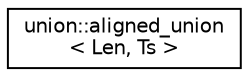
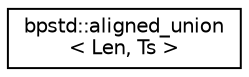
node "union::aligned_union < Len, Ts >": label "union::aligned_union < Len, Ts >" -> "bpstd::aligned_union < Len, Ts >"
